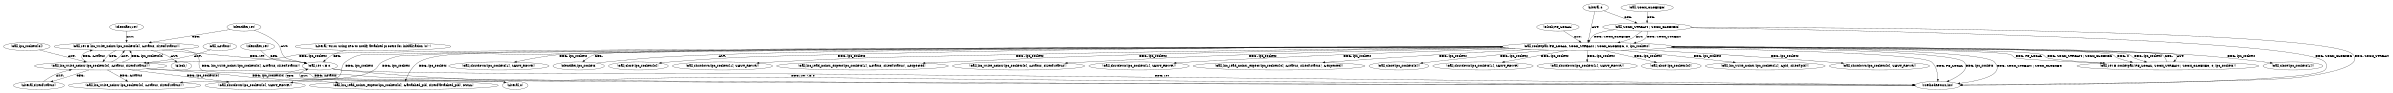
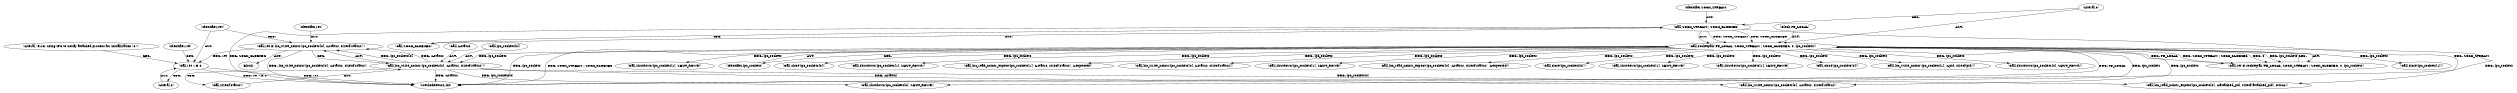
node "(Identifier,SOCK_STREAM)": added
edge "(Call,SOCK_CLOEXEC)" -> "(Call,SOCK_STREAM | SOCK_CLOEXEC)": label "CFG: " -> "AST: "
edge "(Call,SOCK_STREAM | SOCK_CLOEXEC)" -> "(Call,SOCK_CLOEXEC)": added, label "CFG:"
node "(Literal,sizeof(status))": label "(Literal,sizeof(status))" -> "(Call,sizeof(status))"
